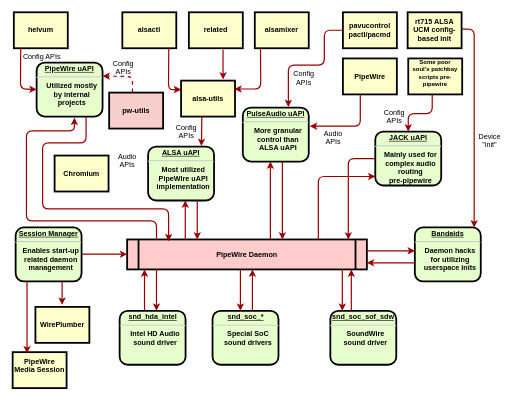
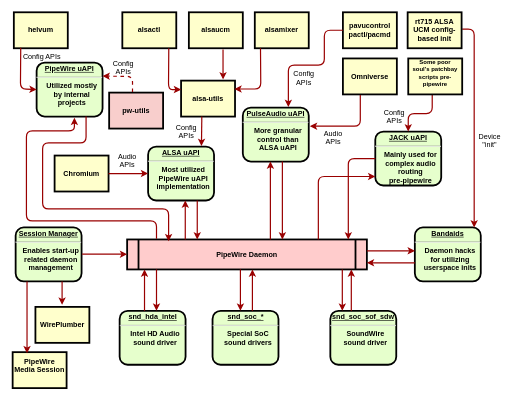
node "related": label "related" -> "alsaucm"
node "PipeWire": label "PipeWire" -> "Omniverse"
edge "Chromium" -> "ALSA uAPI Most utilized PipeWire uAPI implementation": added
